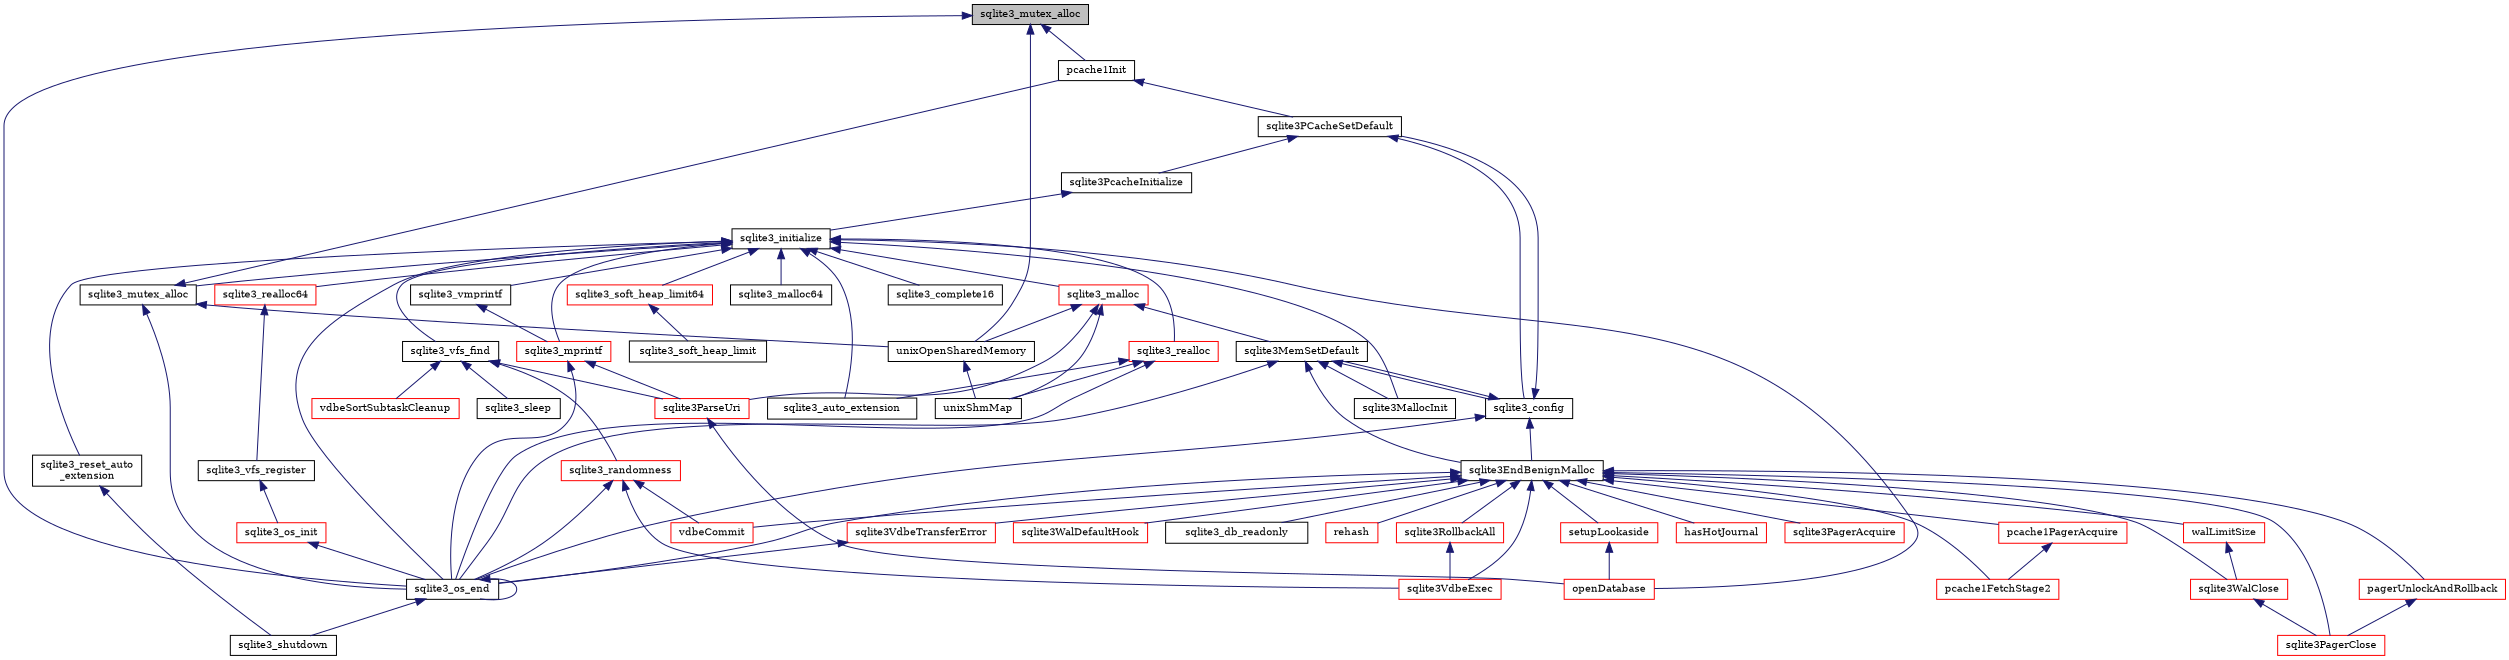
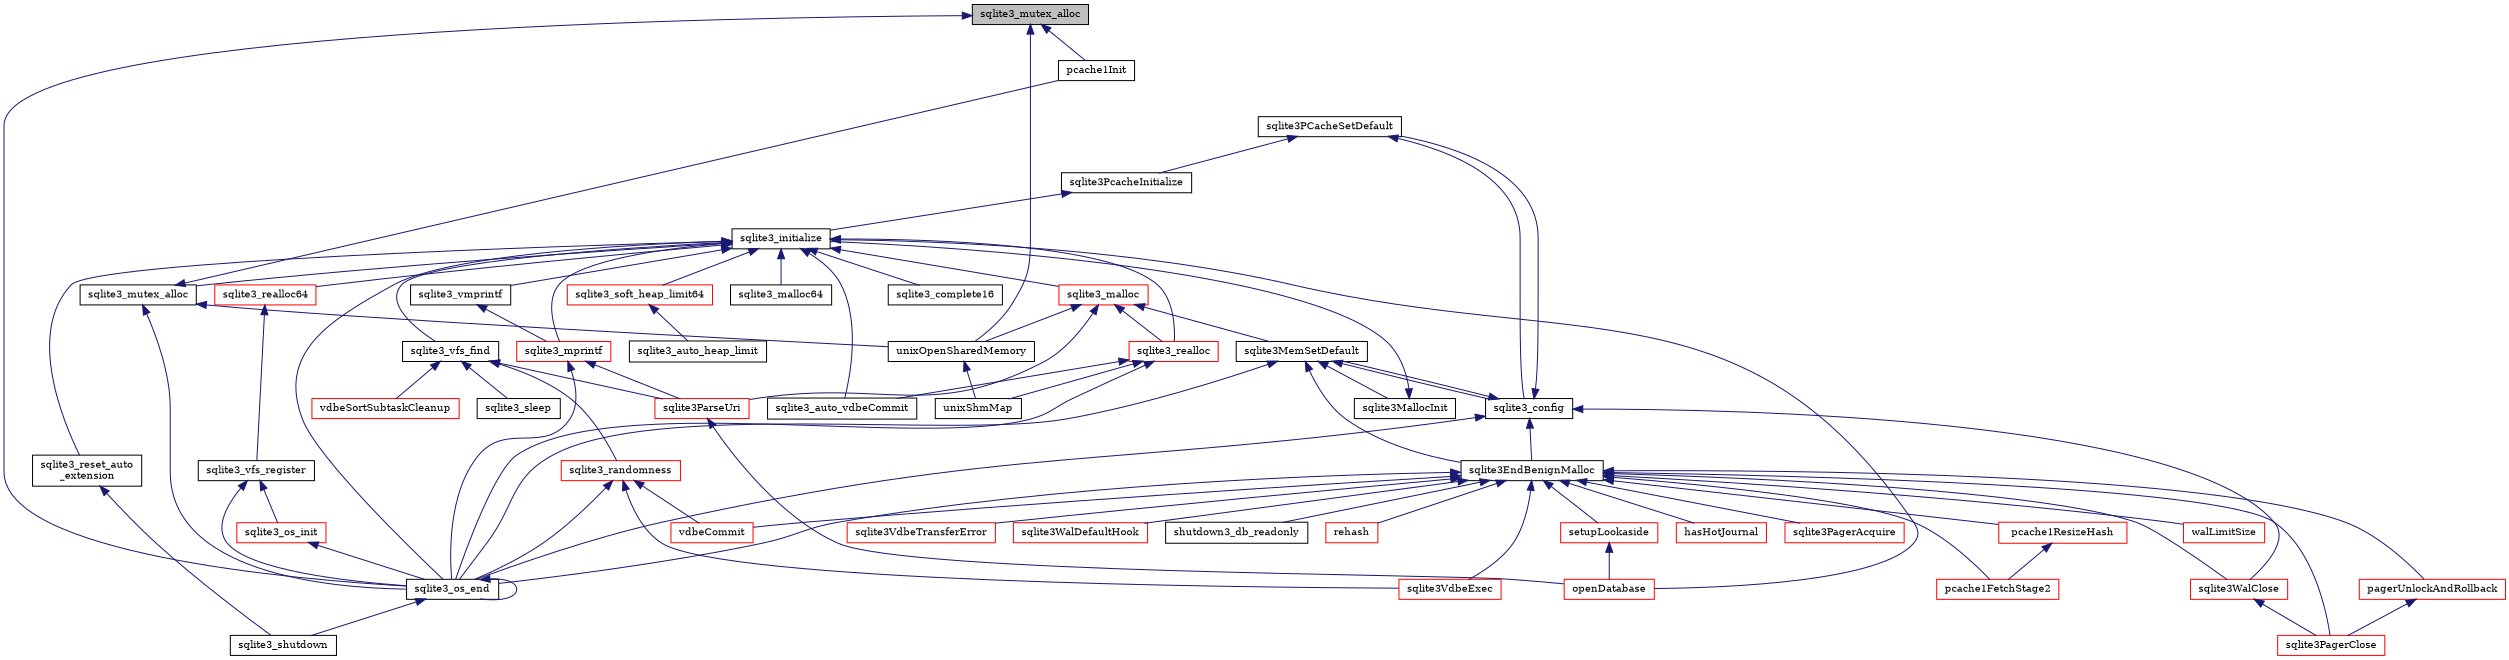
edge "sqlite3PCacheSetDefault" -> "pcache1Init": removed
edge "sqlite3MallocInit" -> "sqlite3_initialize": reversed
node "sqlite3_soft_heap_limit": label "sqlite3_soft_heap_limit" -> "sqlite3_auto_heap_limit"
edge "unixShmMap" -> "sqlite3_malloc": now "sqlite3_realloc" -> "sqlite3_malloc"
node "sqlite3_auto_extension": label "sqlite3_auto_extension" -> "sqlite3_auto_vdbeCommit"
node "sqlite3_db_readonly": label "sqlite3_db_readonly" -> "shutdown3_db_readonly"
node "sqlite3RollbackAll": removed
node "pcache1PagerAcquire": label "pcache1PagerAcquire" -> "pcache1ResizeHash"
edge "sqlite3_os_end" -> "sqlite3VdbeTransferError": now "sqlite3_os_end" -> "sqlite3_vfs_register"
edge "sqlite3WalClose" -> "walLimitSize": now "sqlite3WalClose" -> "sqlite3_config"
